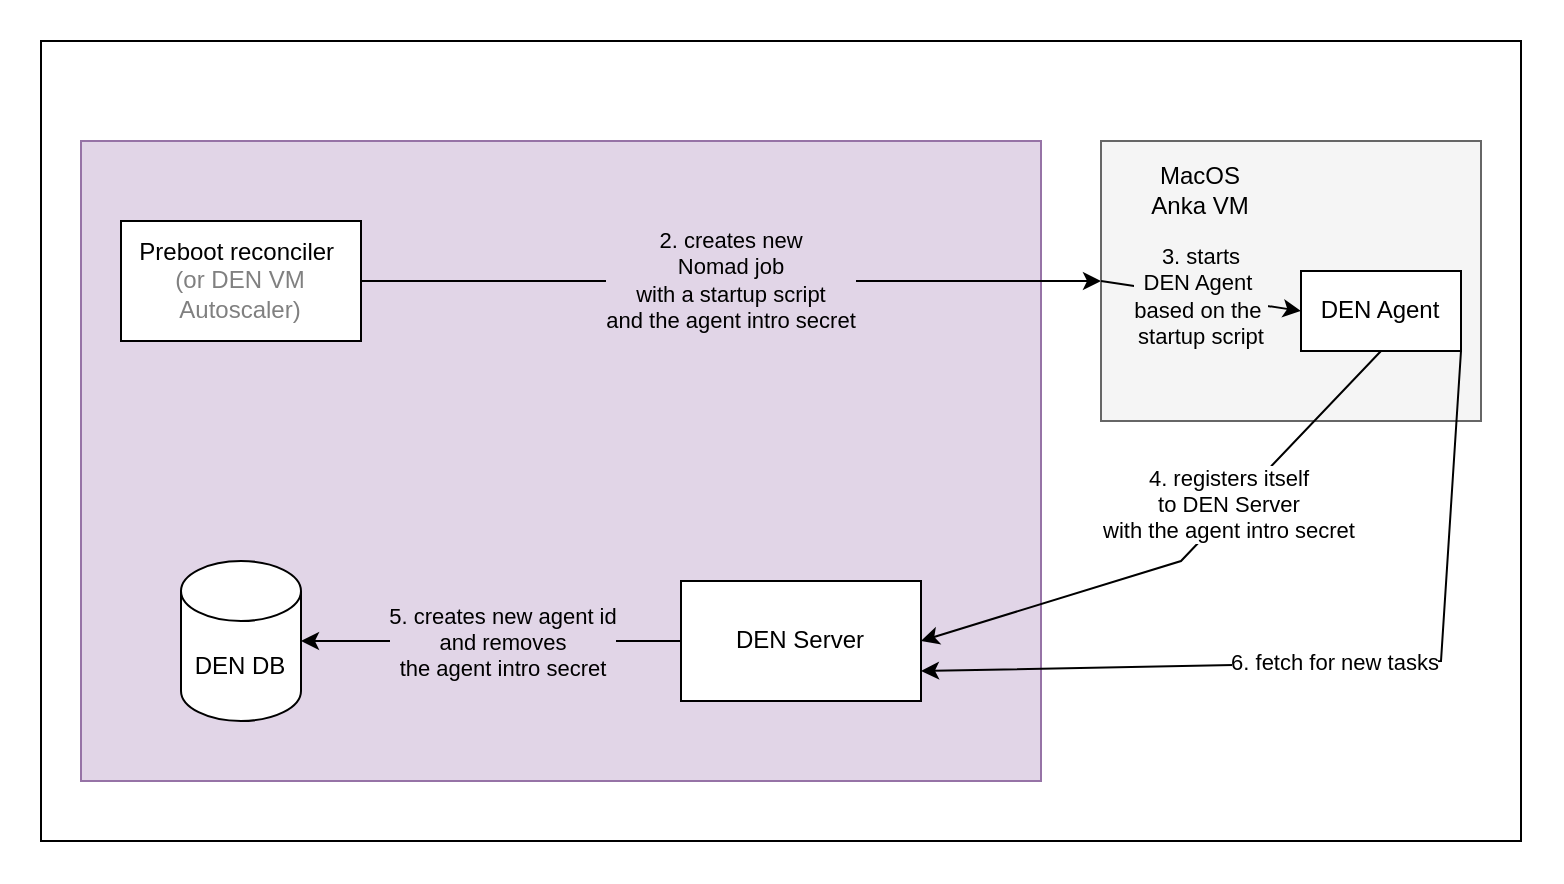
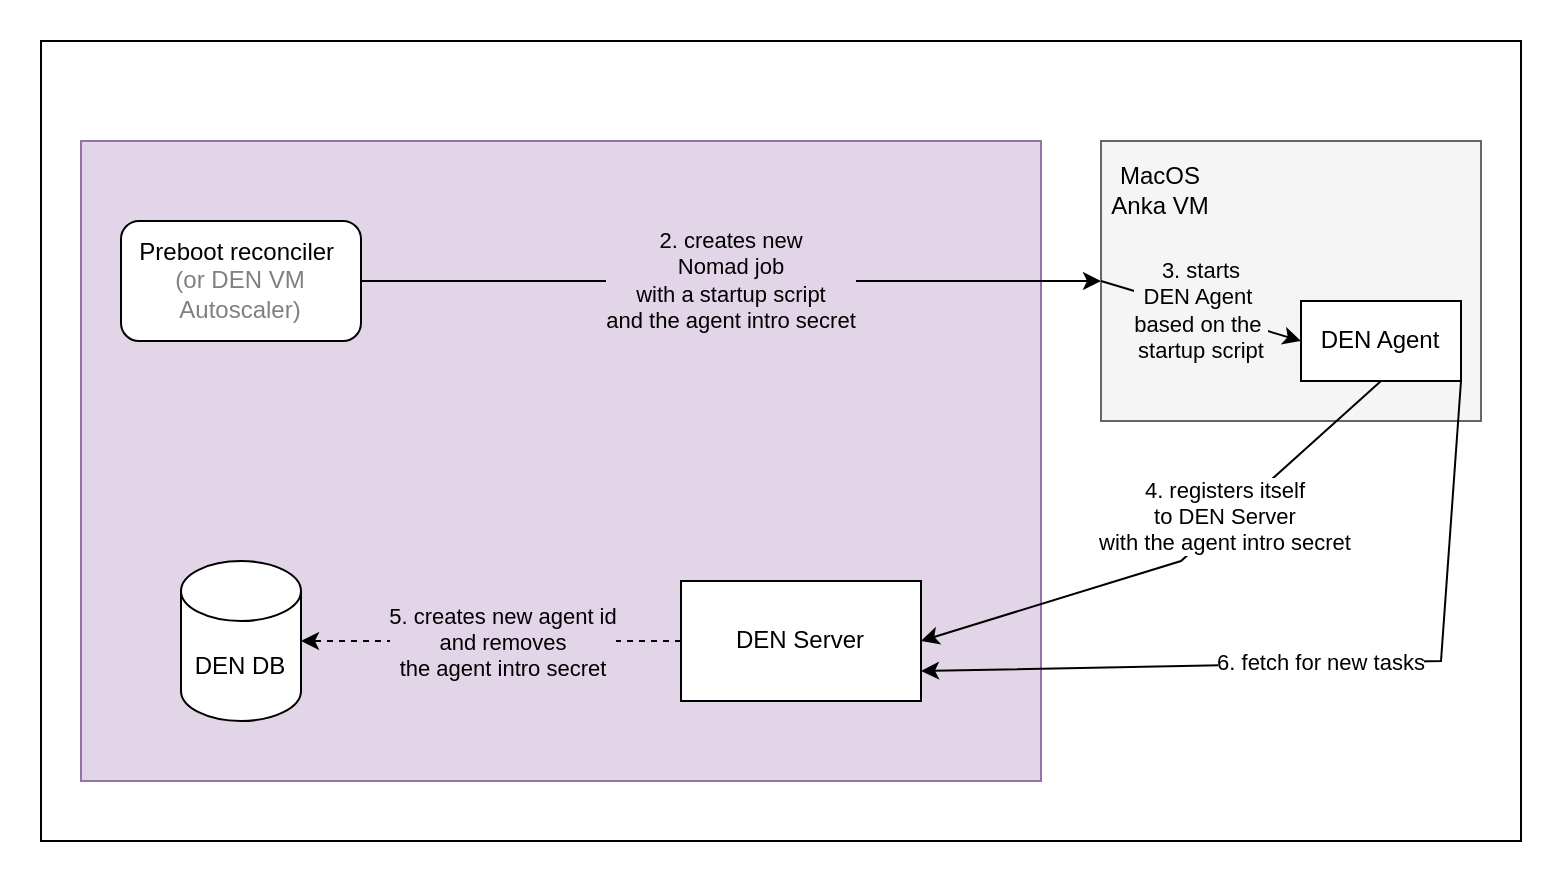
node "MacOS Anka VM": moved (1201, 191) -> (1161, 191)
node "Preboot reconciler (or DEN VM Autoscaler)": shape rectangle -> rounded rectangle
node "DEN Agent": moved (1381, 311) -> (1381, 341)
edge "DEN Server" -> "DEN DB": style solid -> dashed
